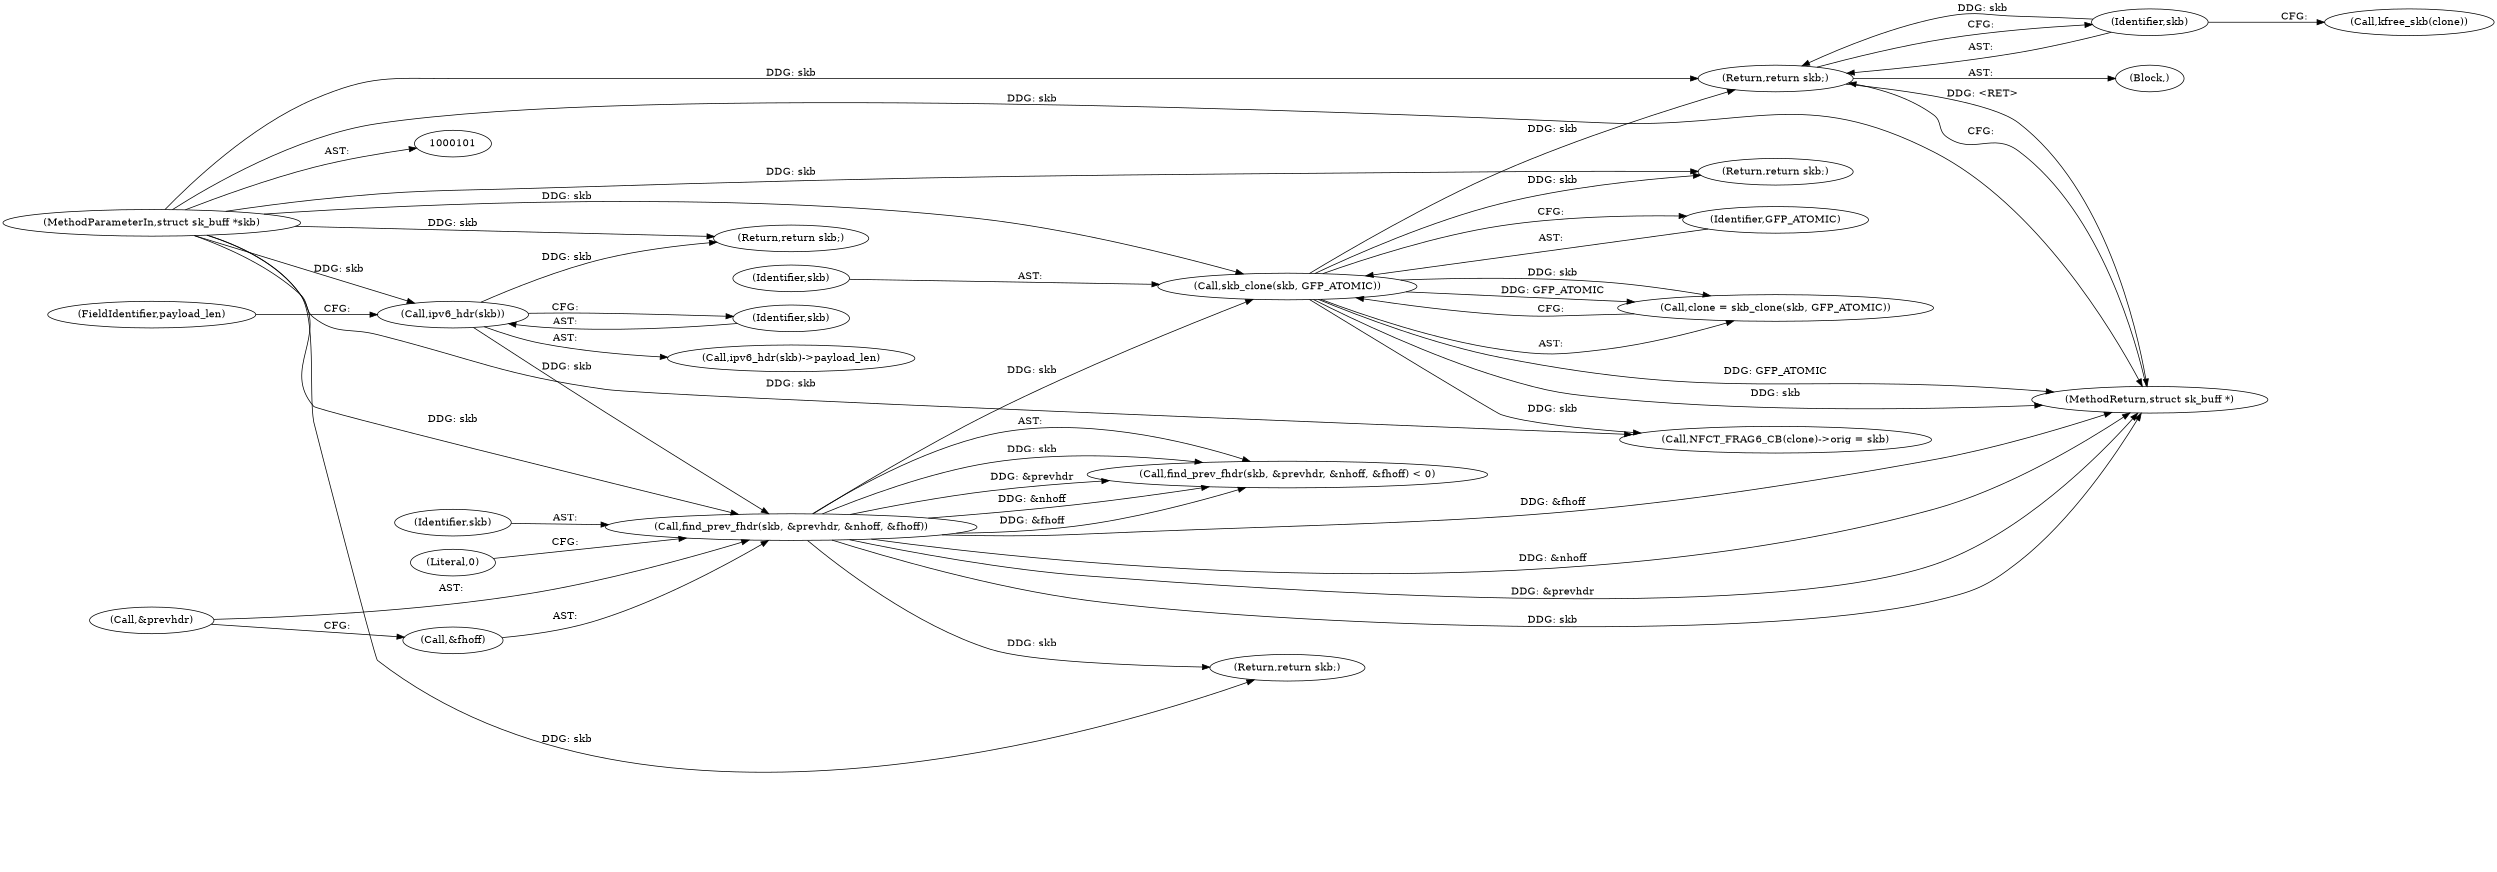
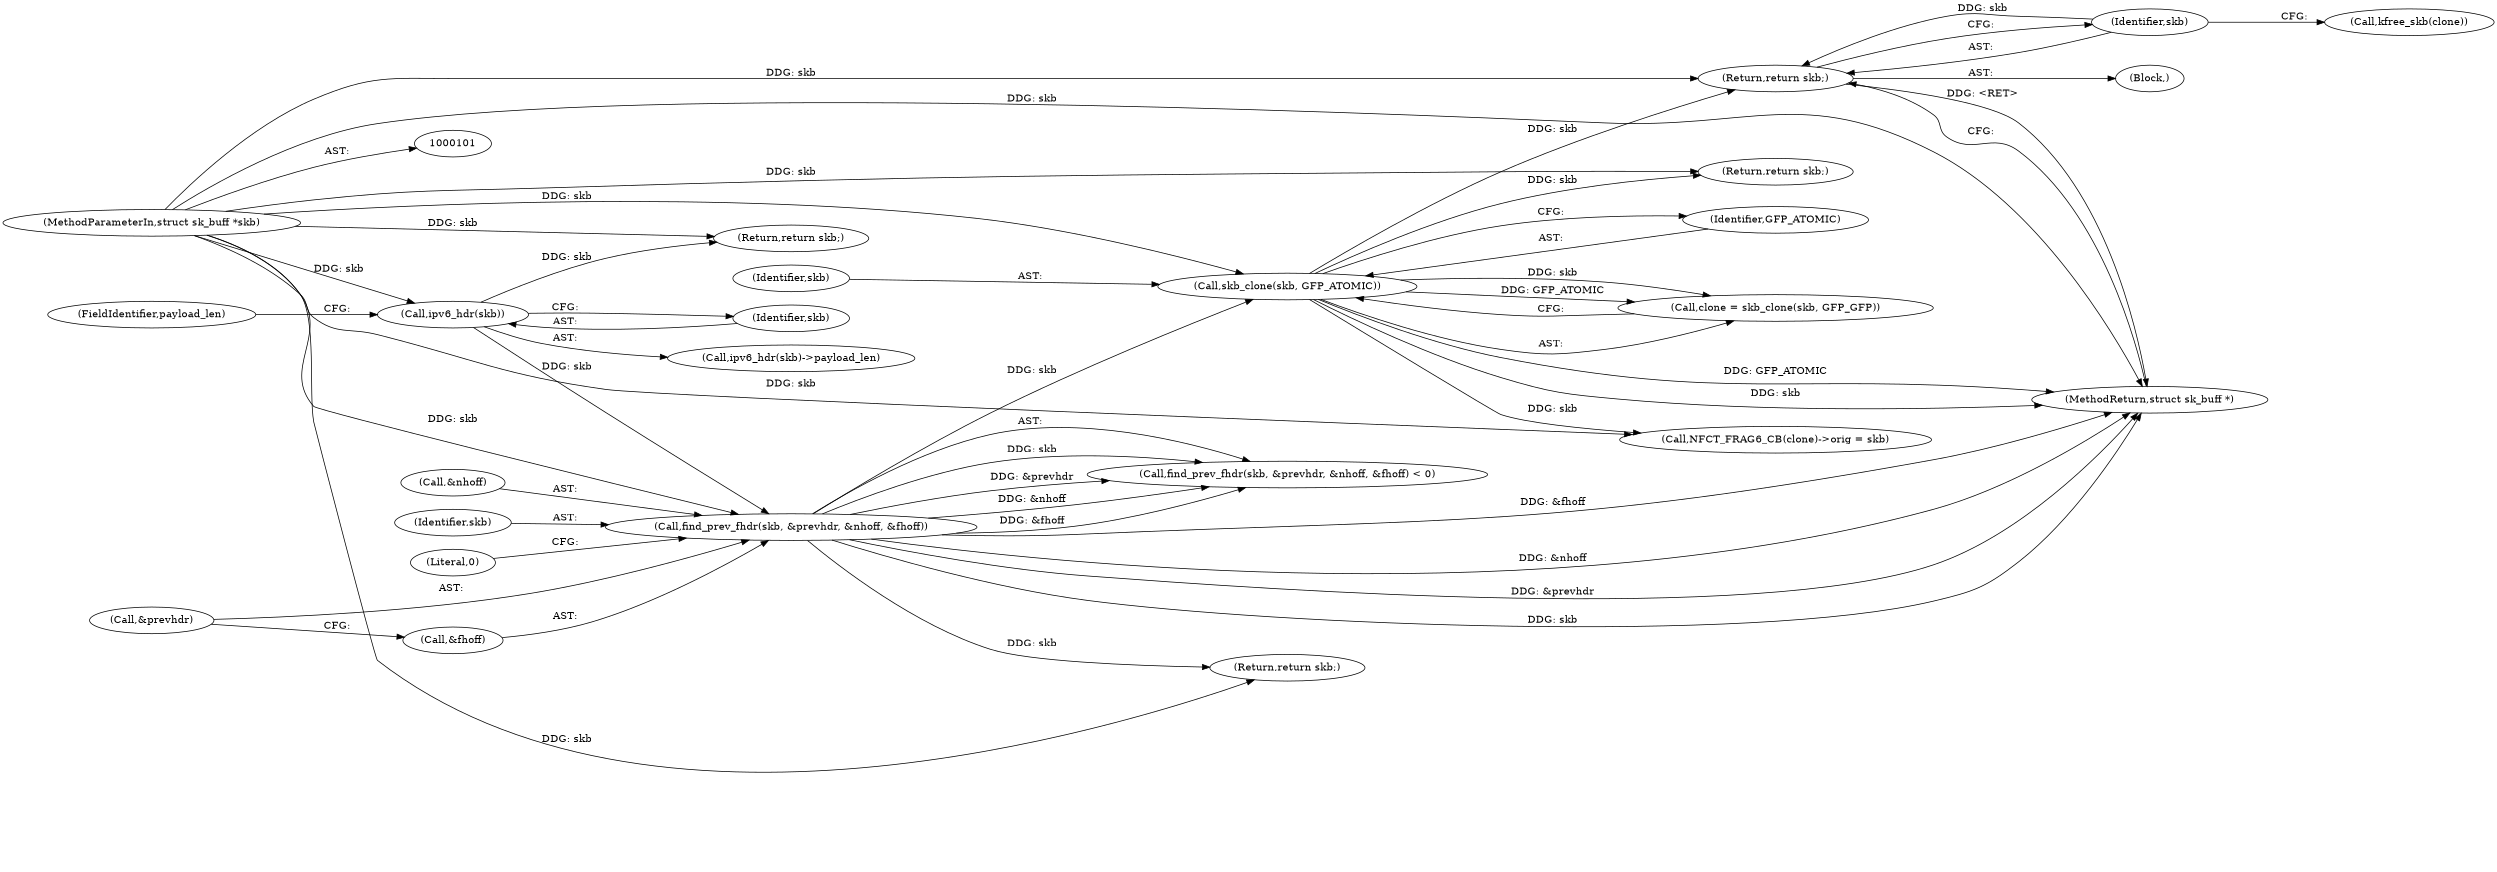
node "(Call,clone = skb_clone(skb, GFP_ATOMIC))": label "(Call,clone = skb_clone(skb, GFP_ATOMIC))" -> "(Call,clone = skb_clone(skb, GFP_GFP))"
node "(Call,&nhoff)": added
